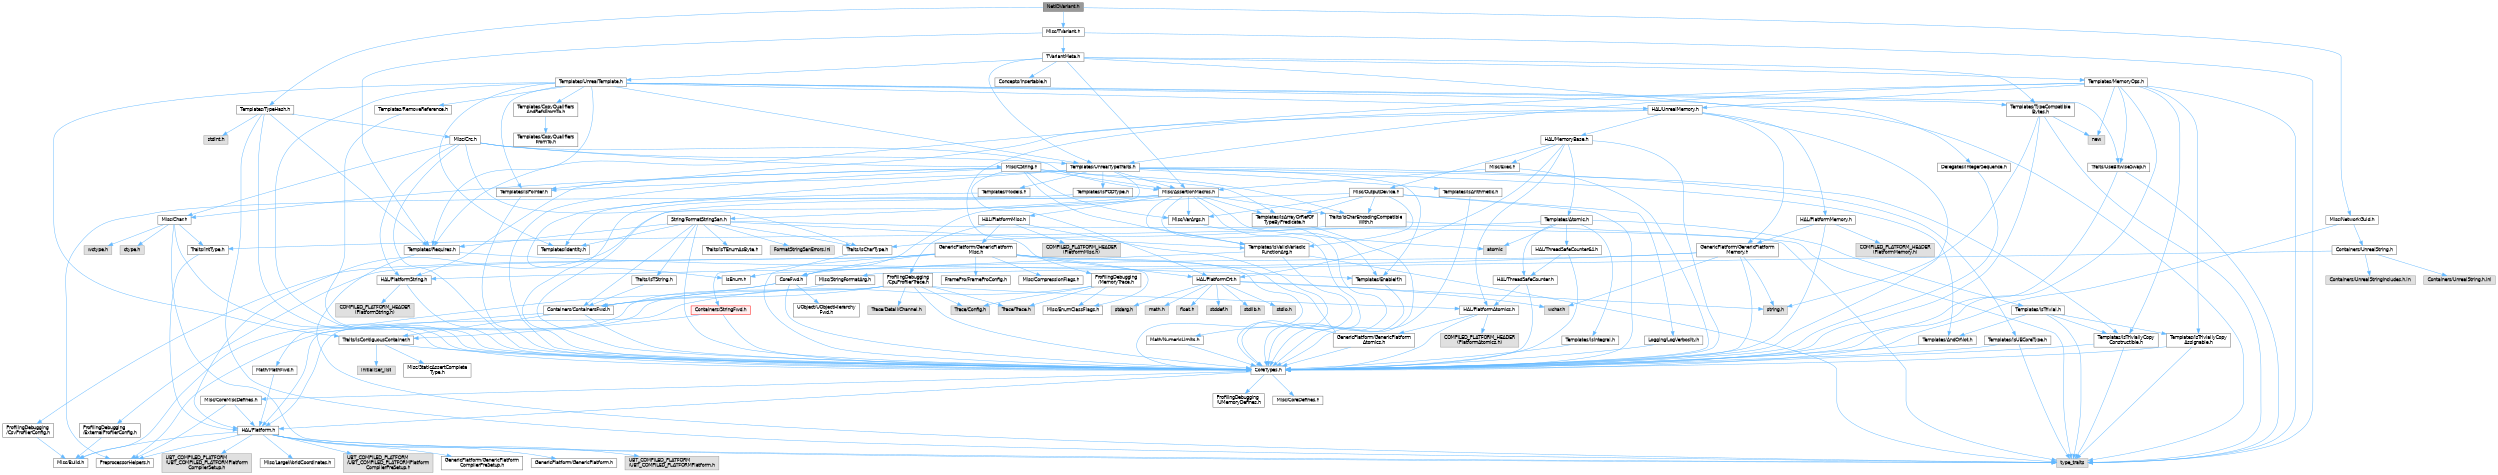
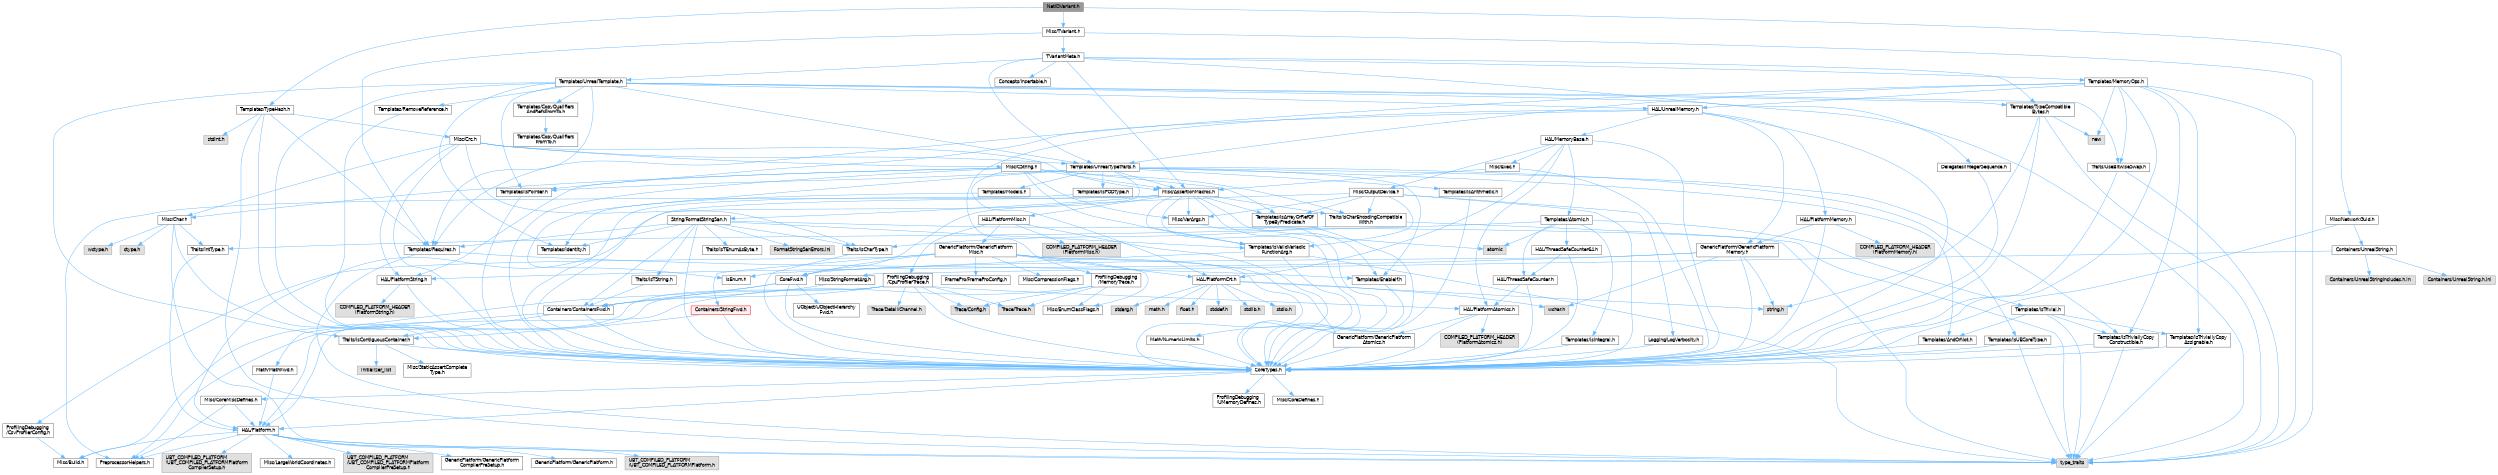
node "ProfilingDebugging /ExternalProfilerConfig.h": removed
